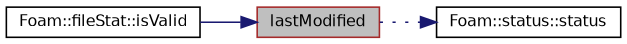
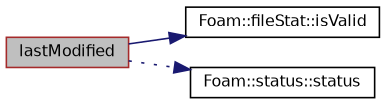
edge "Foam::fileStat::isValid" -> "lastModified": reversed
